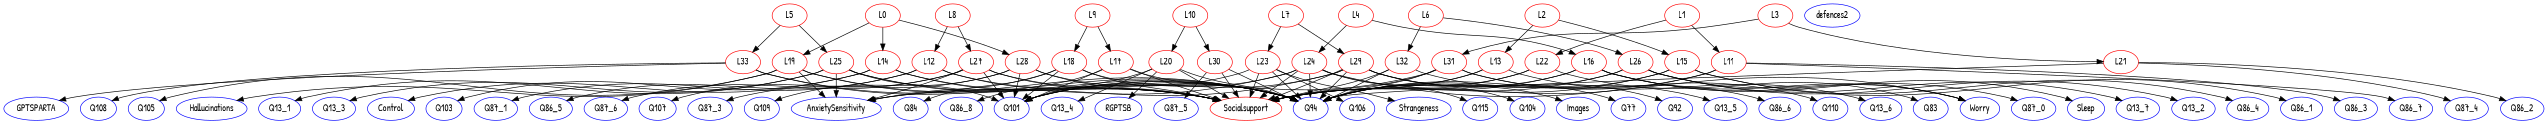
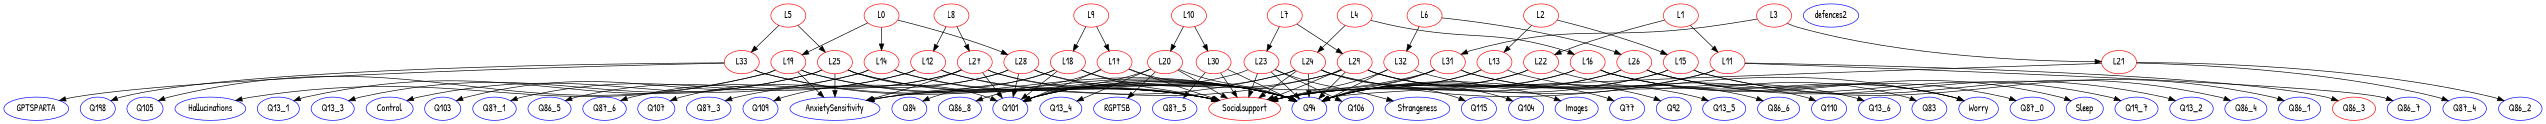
node "Q108": label "Q108" -> "Q198"
node "Q13_7": label "Q13_7" -> "Q19_7"
node "Q86_3": color blue -> red
